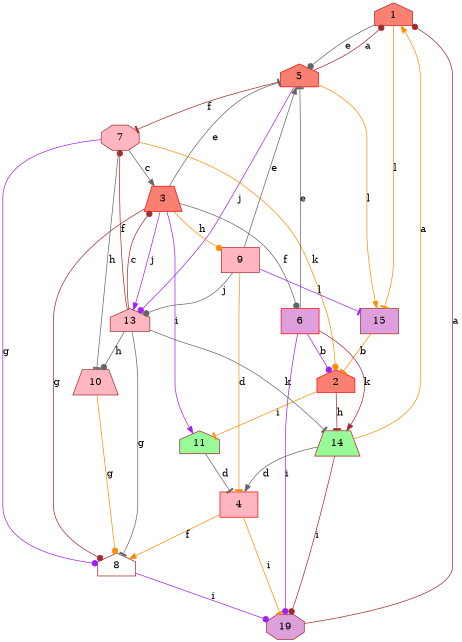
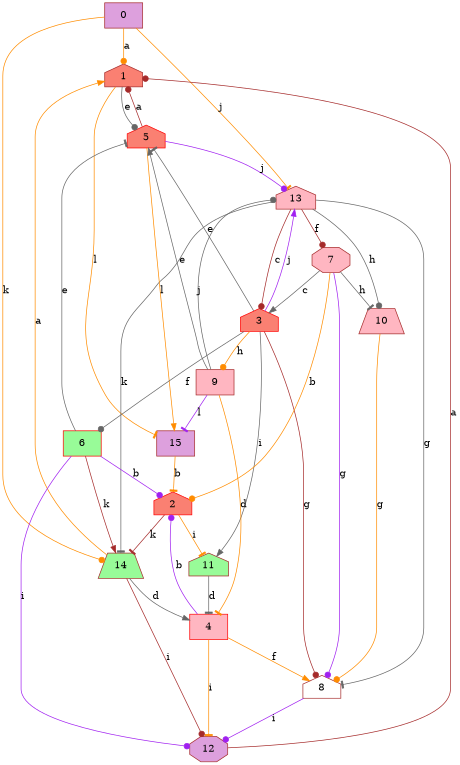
node "0": added
edge "5" -> "7": removed, label "f"
node "3": shape trapezium -> house
edge "7" -> "2": label "k" -> "b"
edge "3" -> "11": color purple -> gray40
node "6": fillcolor plum -> palegreen
edge "2" -> "14": label "h" -> "k"
edge "4" -> "2": added, label "b"
node "19": label "19" -> "12"
